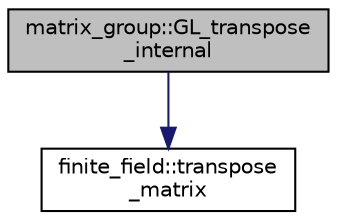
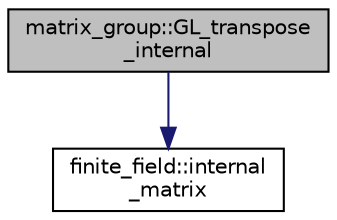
node "finite_field::transpose _matrix": label "finite_field::transpose _matrix" -> "finite_field::internal _matrix"
